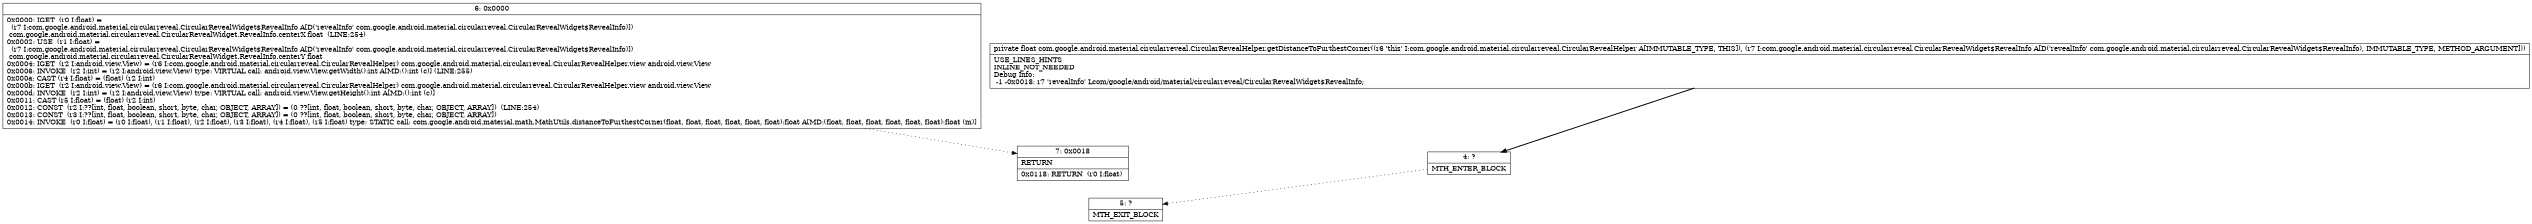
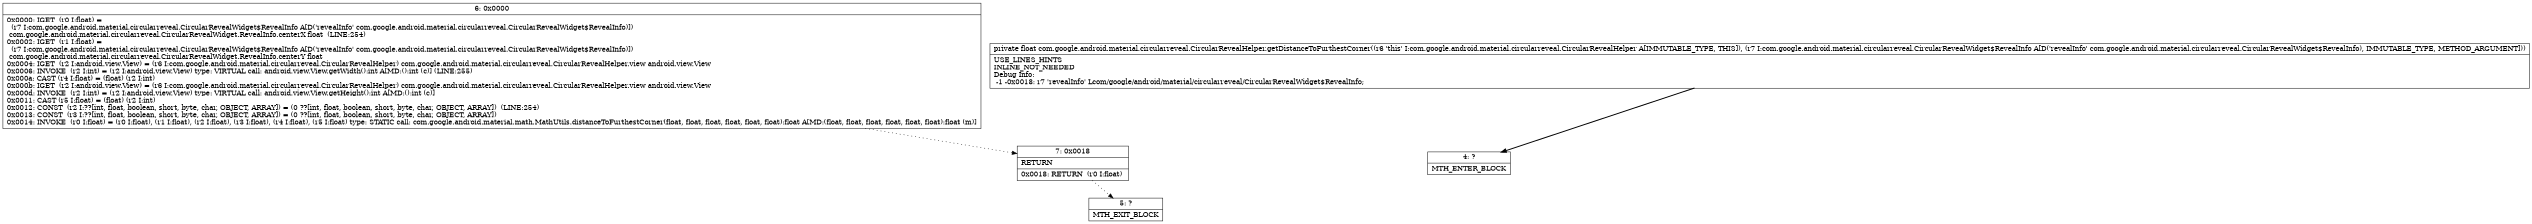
node "6: 0x0000": text "0x0002: USE  (r1 I:float) =" -> "0x0002: IGET  (r1 I:float) ="
node "7: 0x0018": text "0x0118: RETURN  (r0 I:float)" -> "0x0018: RETURN  (r0 I:float)"
edge "4: ?" -> "5: ?": now "7: 0x0018" -> "5: ?"
